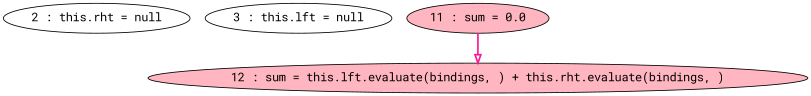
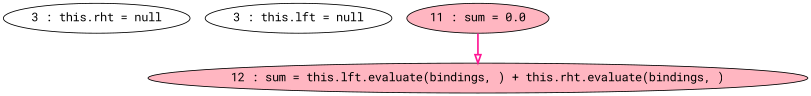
node "2 : this.rht = null": label "2 : this.rht = null" -> "3 : this.rht = null"
